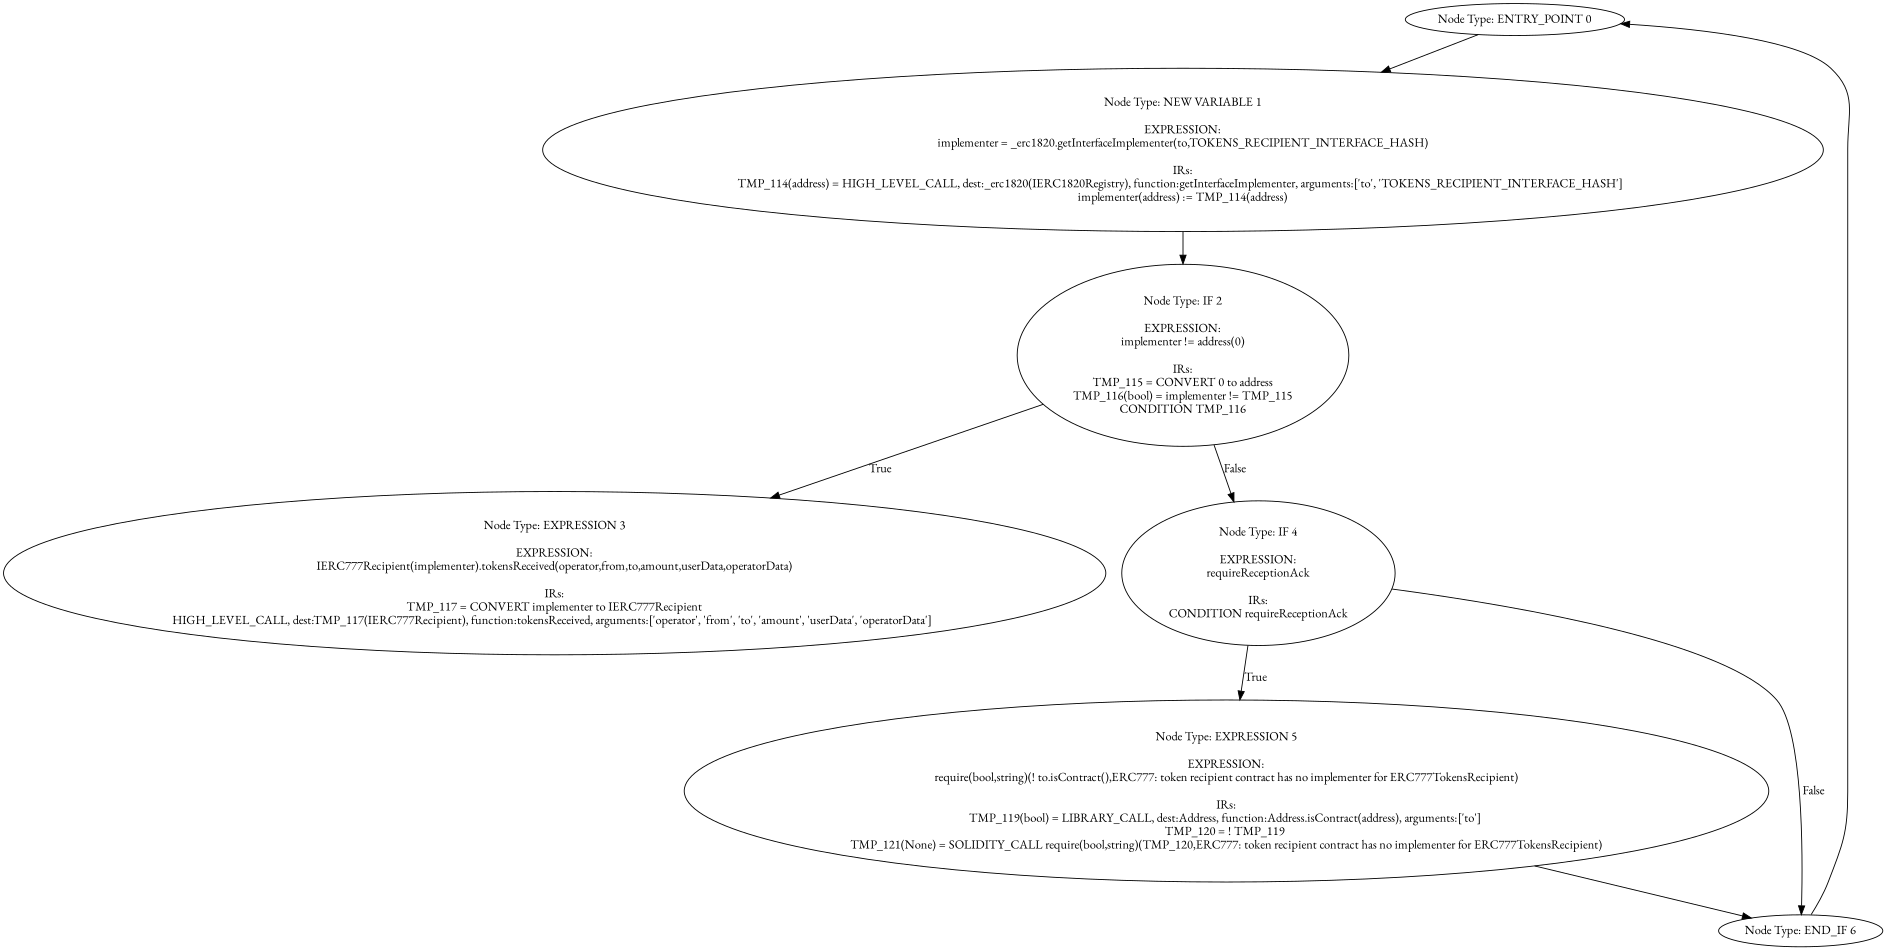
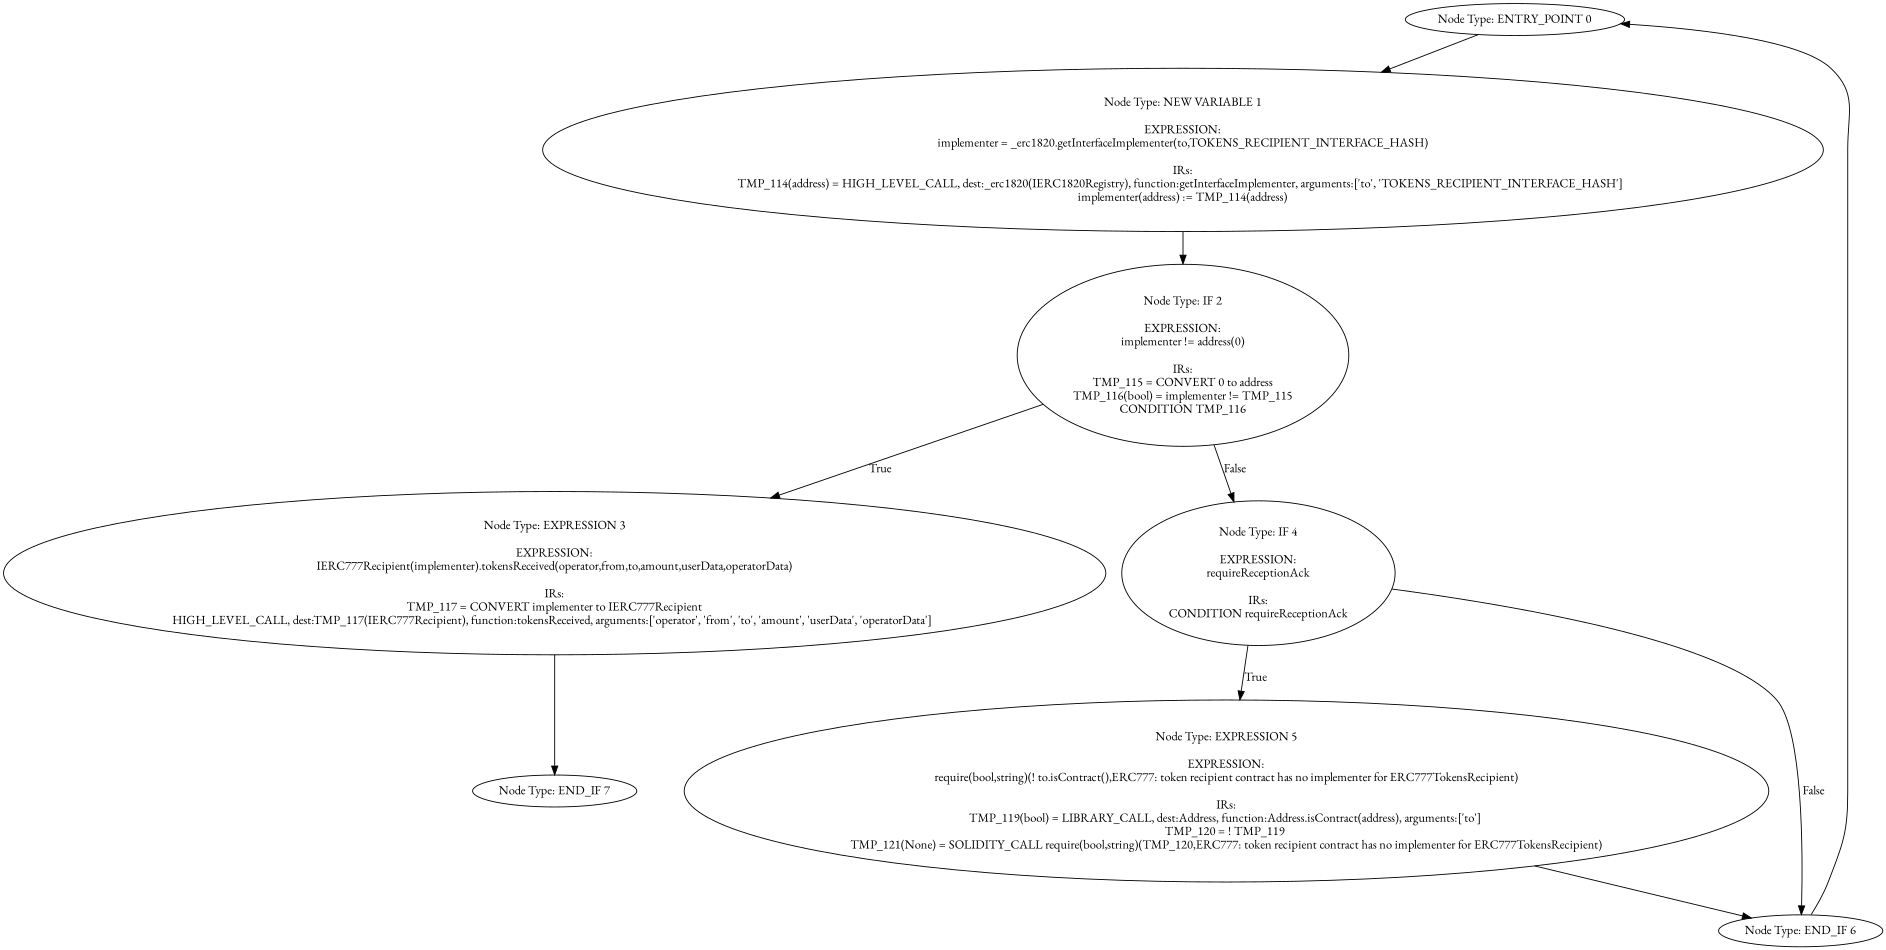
node "Node Type: END_IF 7": added
